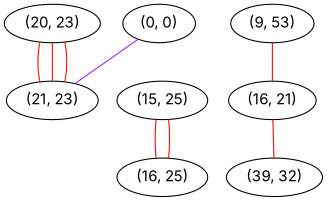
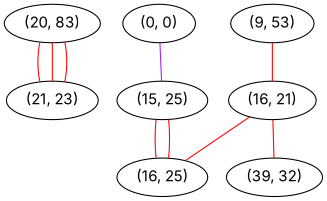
node "(20, 23)": label "(20, 23)" -> "(20, 83)"
edge "(0, 0)" -- "(21, 23)": now "(0, 0)" -- "(15, 25)"
edge "(16, 21)" -- "(16, 25)": added
